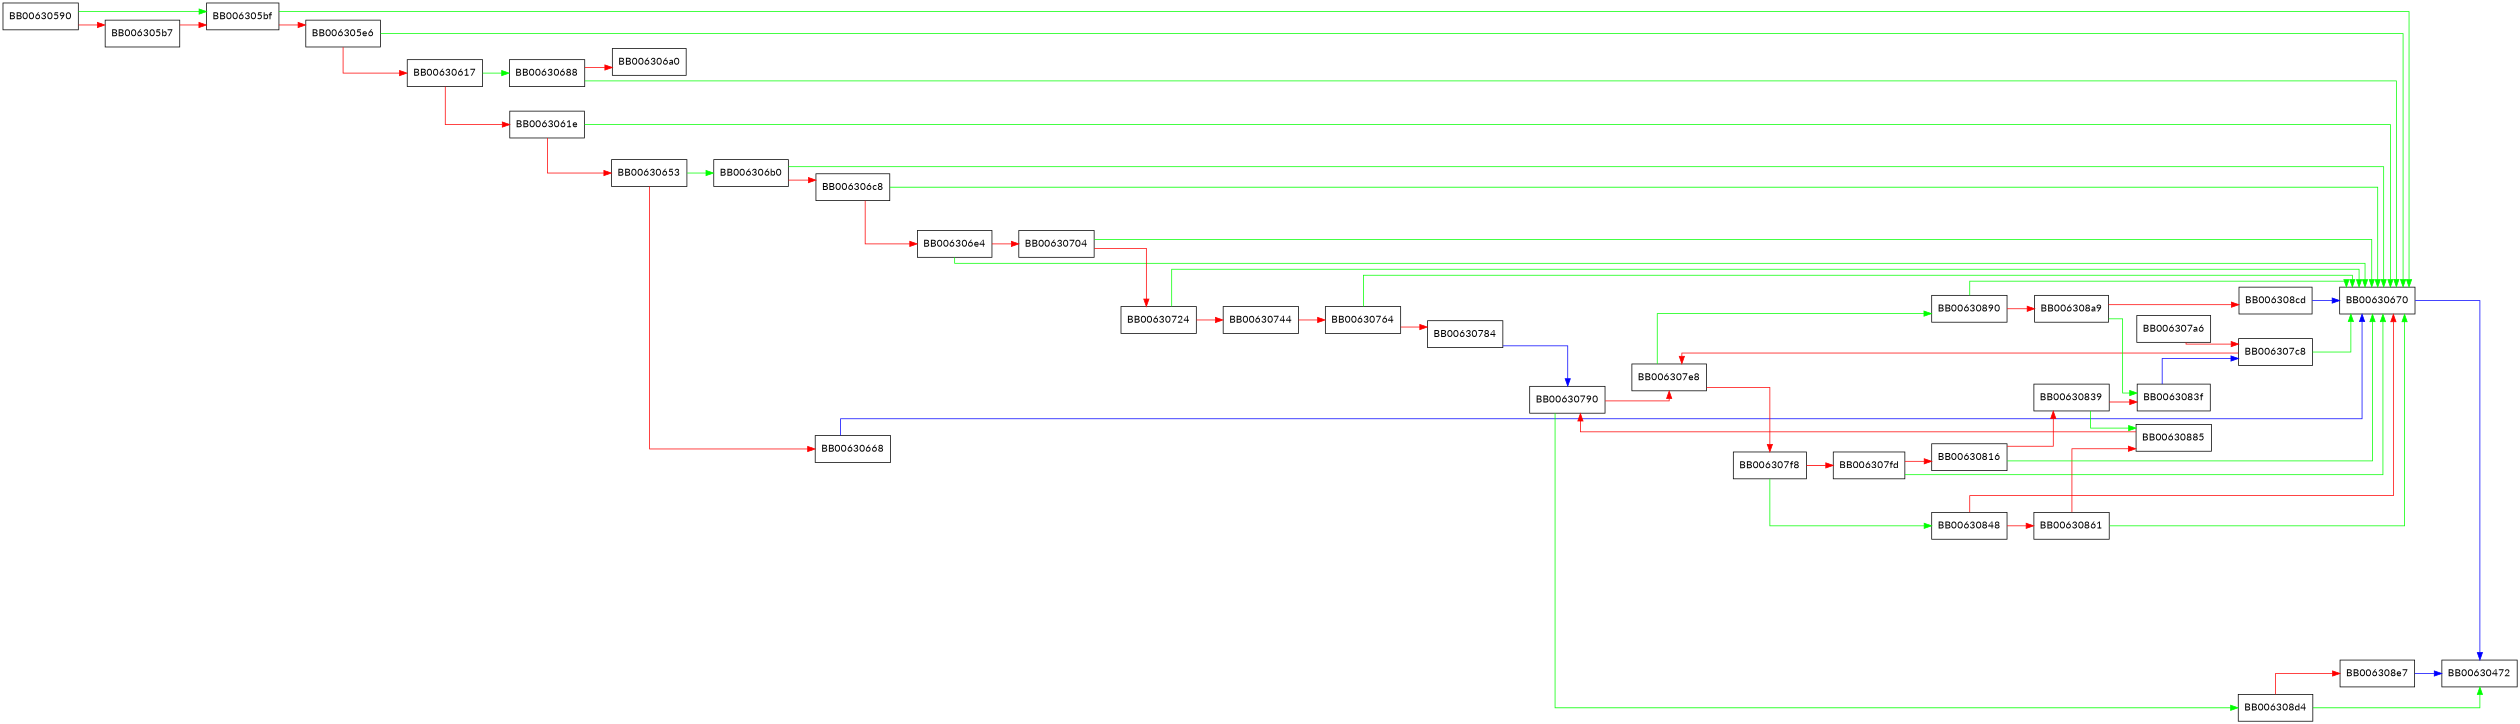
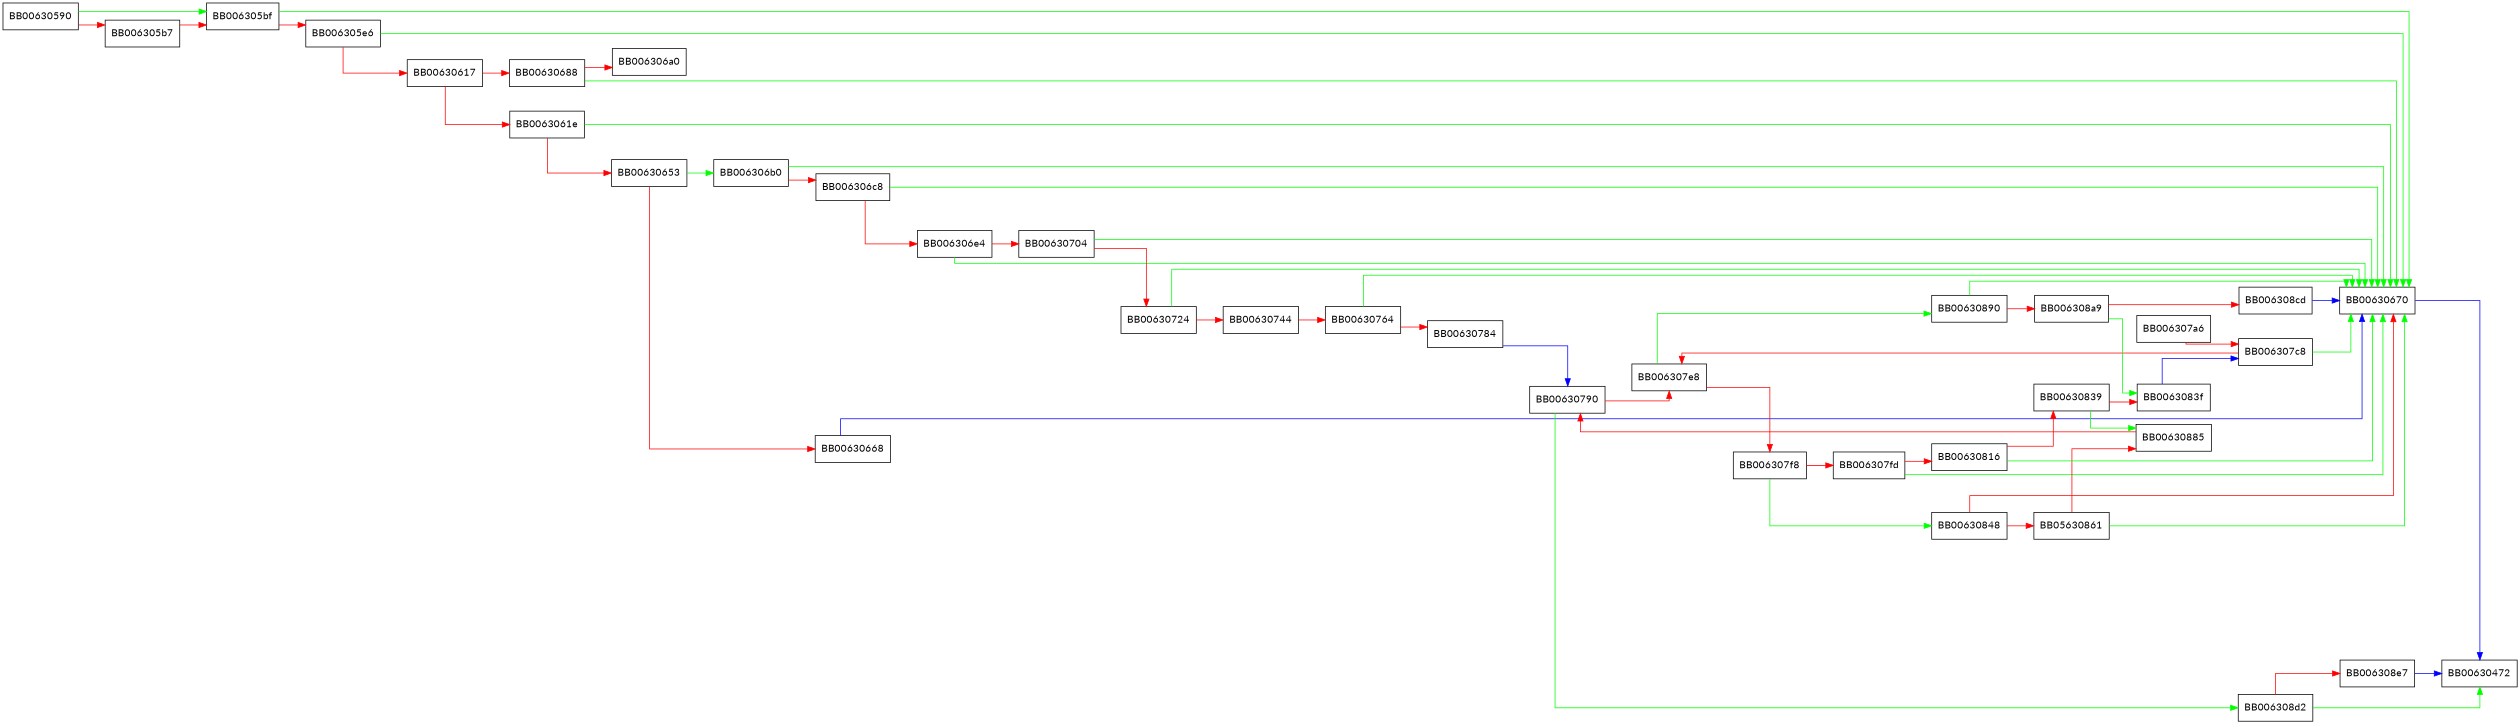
edge "BB00630617" -> "BB00630688": color green -> red
node "BB00630861": label "BB00630861" -> "BB05630861"
node "BB006308d4": label "BB006308d4" -> "BB006308d2"
